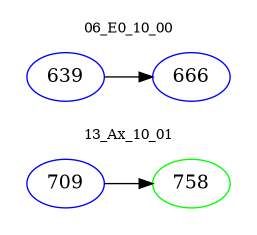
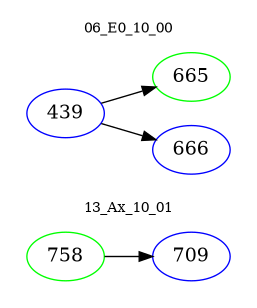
node "639": label "639" -> "439"
node "665": added
edge "709" -> "758": reversed
